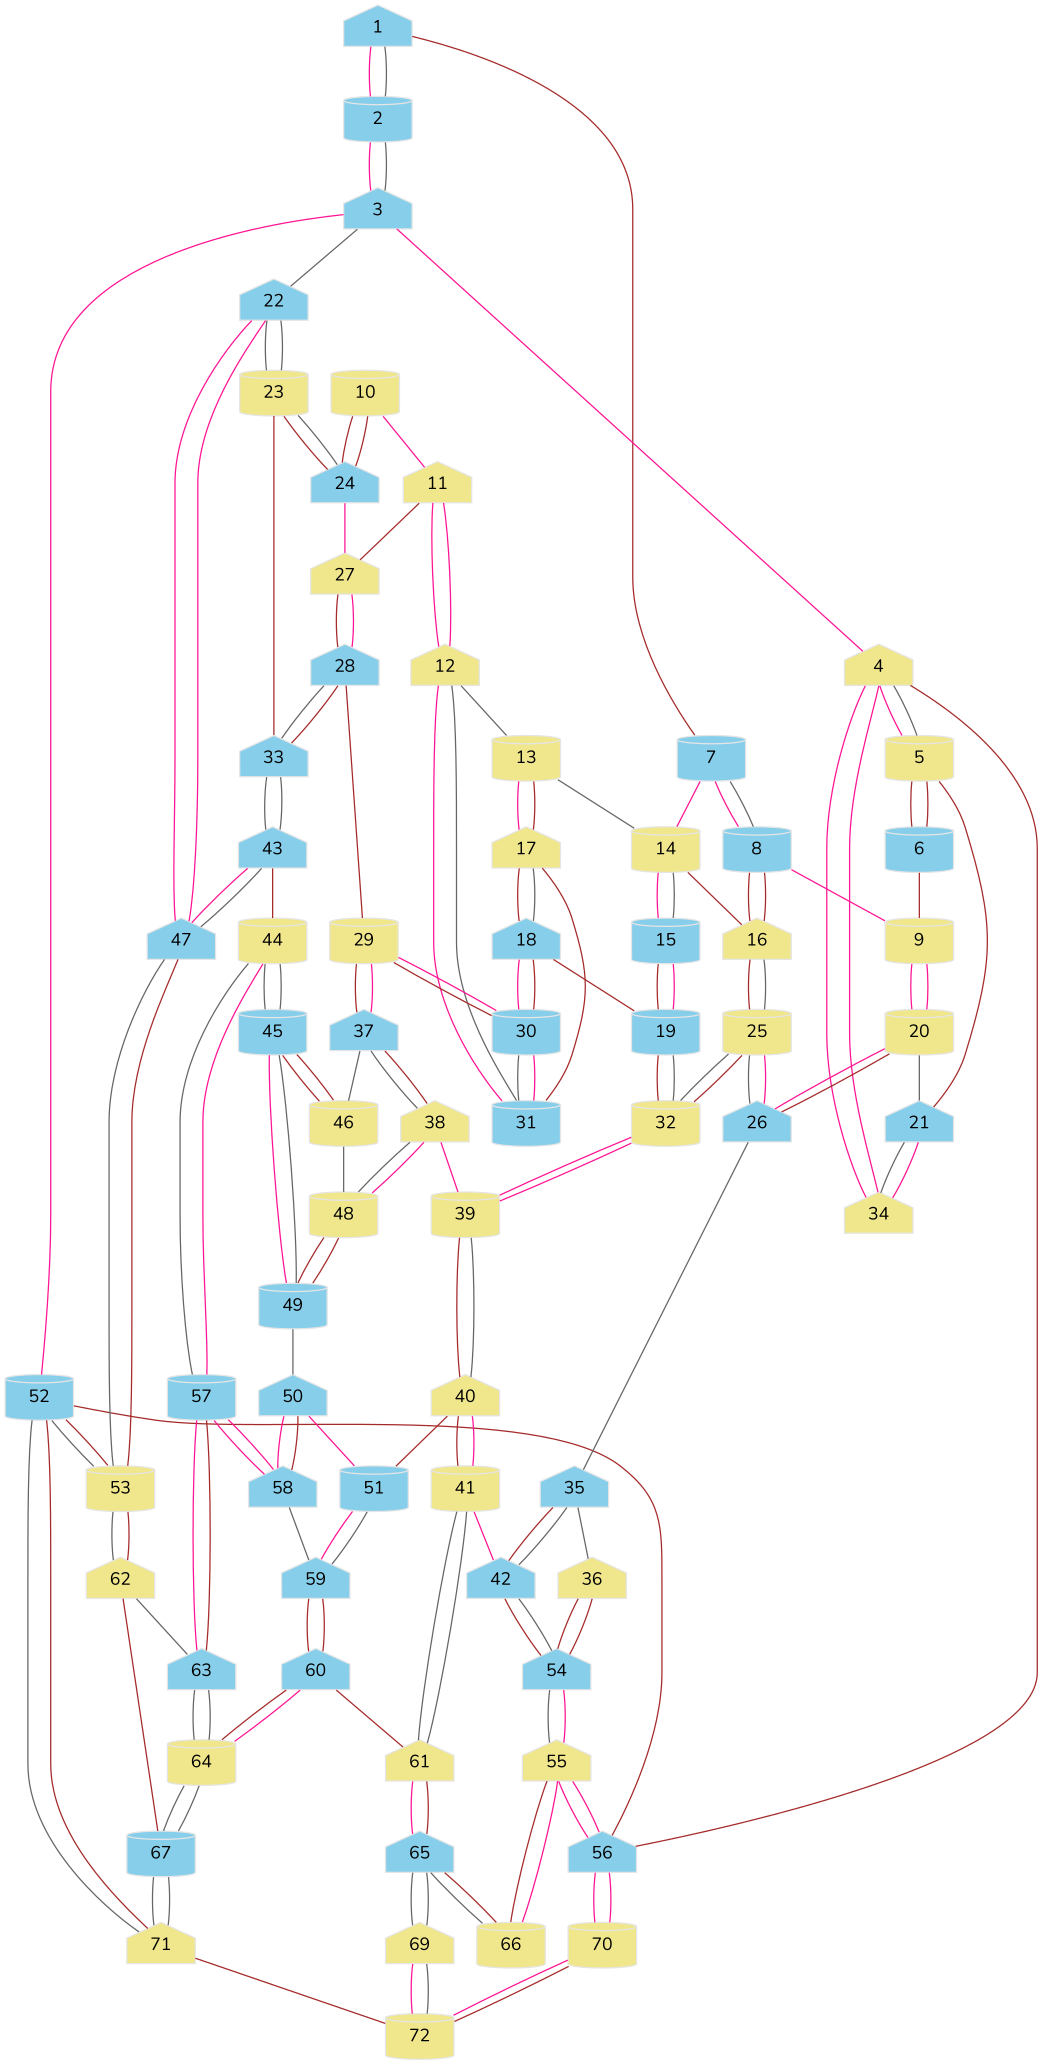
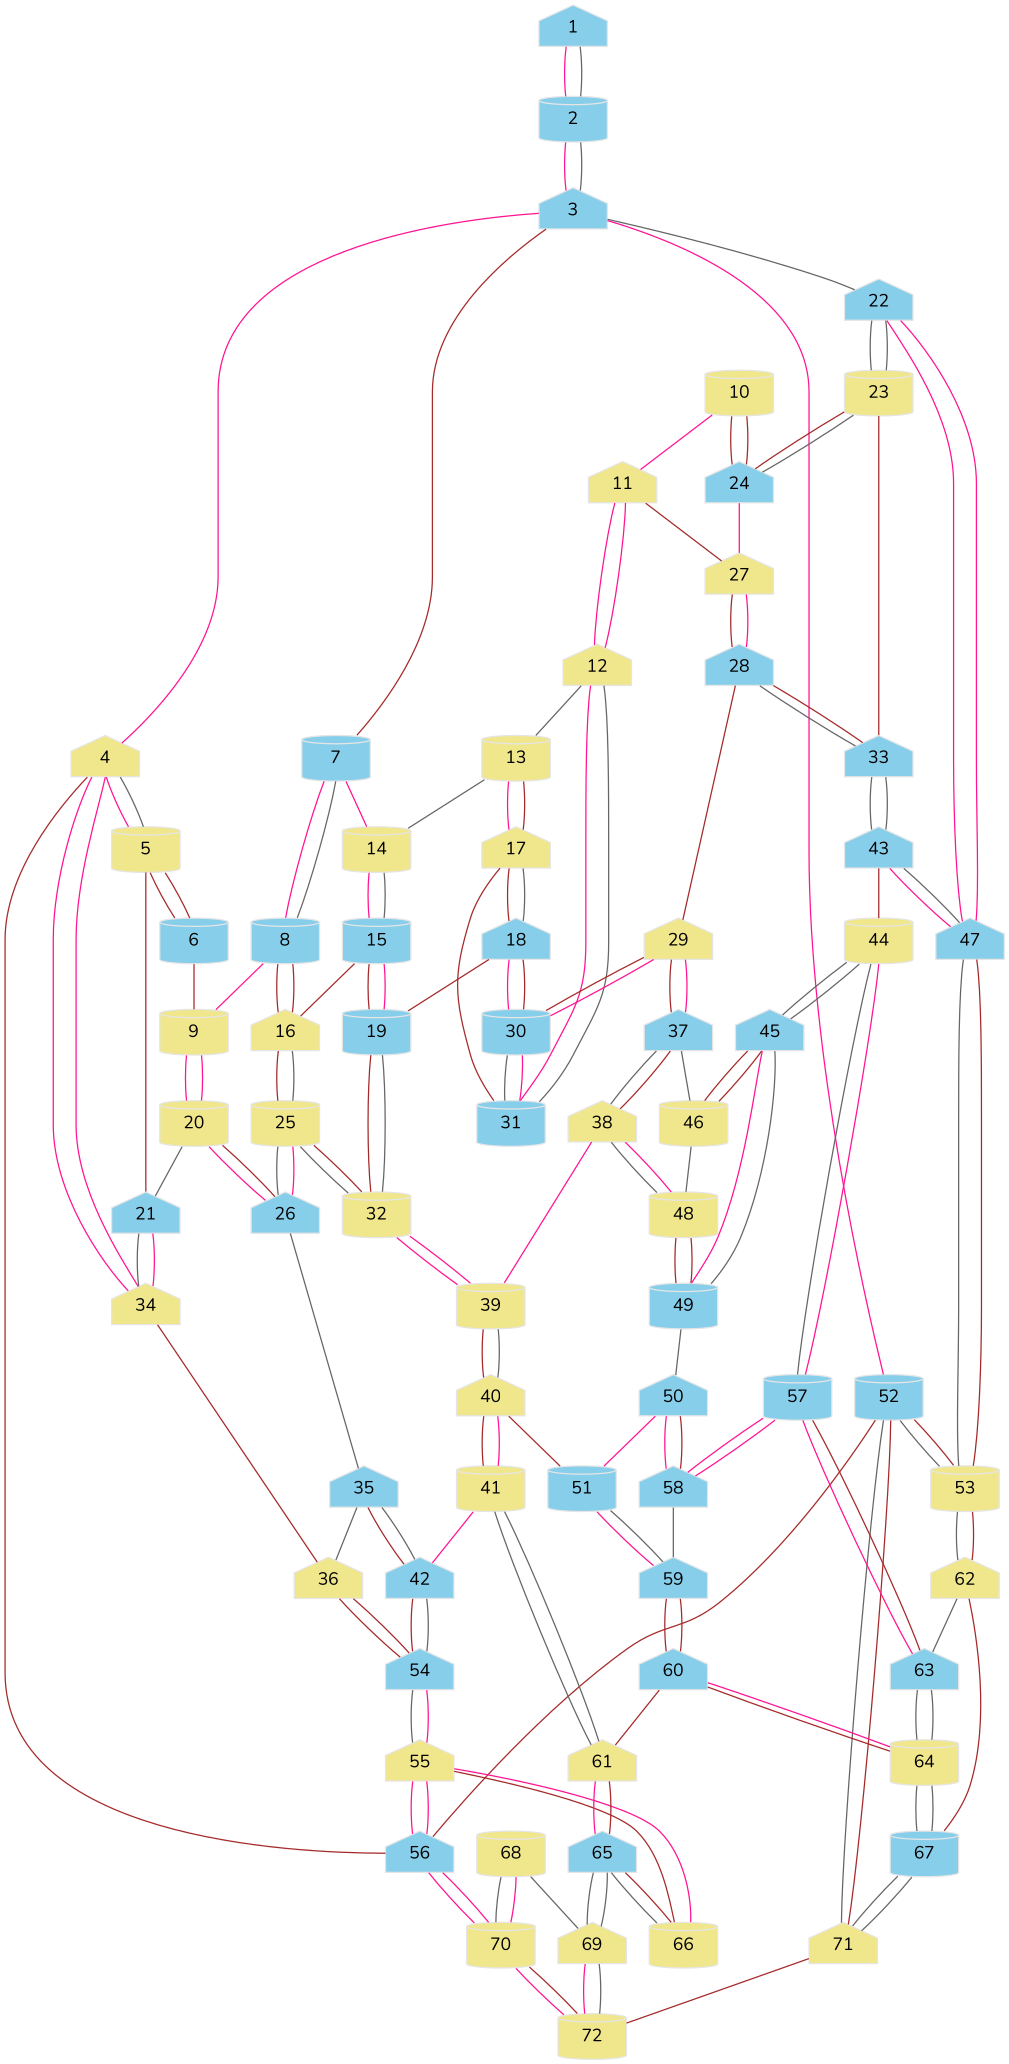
edge "1" -- "7": now "3" -- "7"
edge "14" -- "16": now "15" -- "16"
node "29": shape cylinder -> house
node "45": shape cylinder -> house
edge "34" -- "36": added
node "68": added
